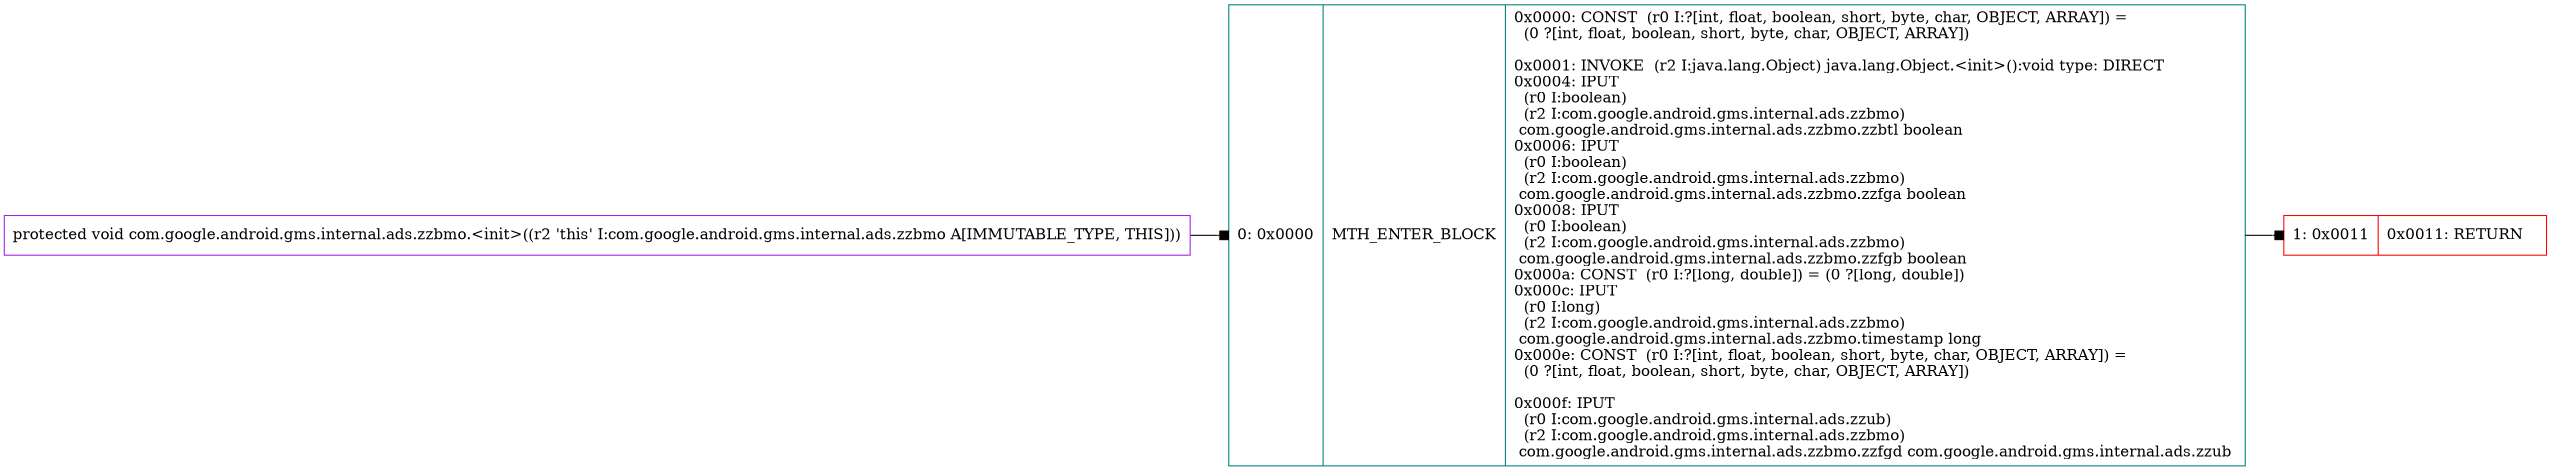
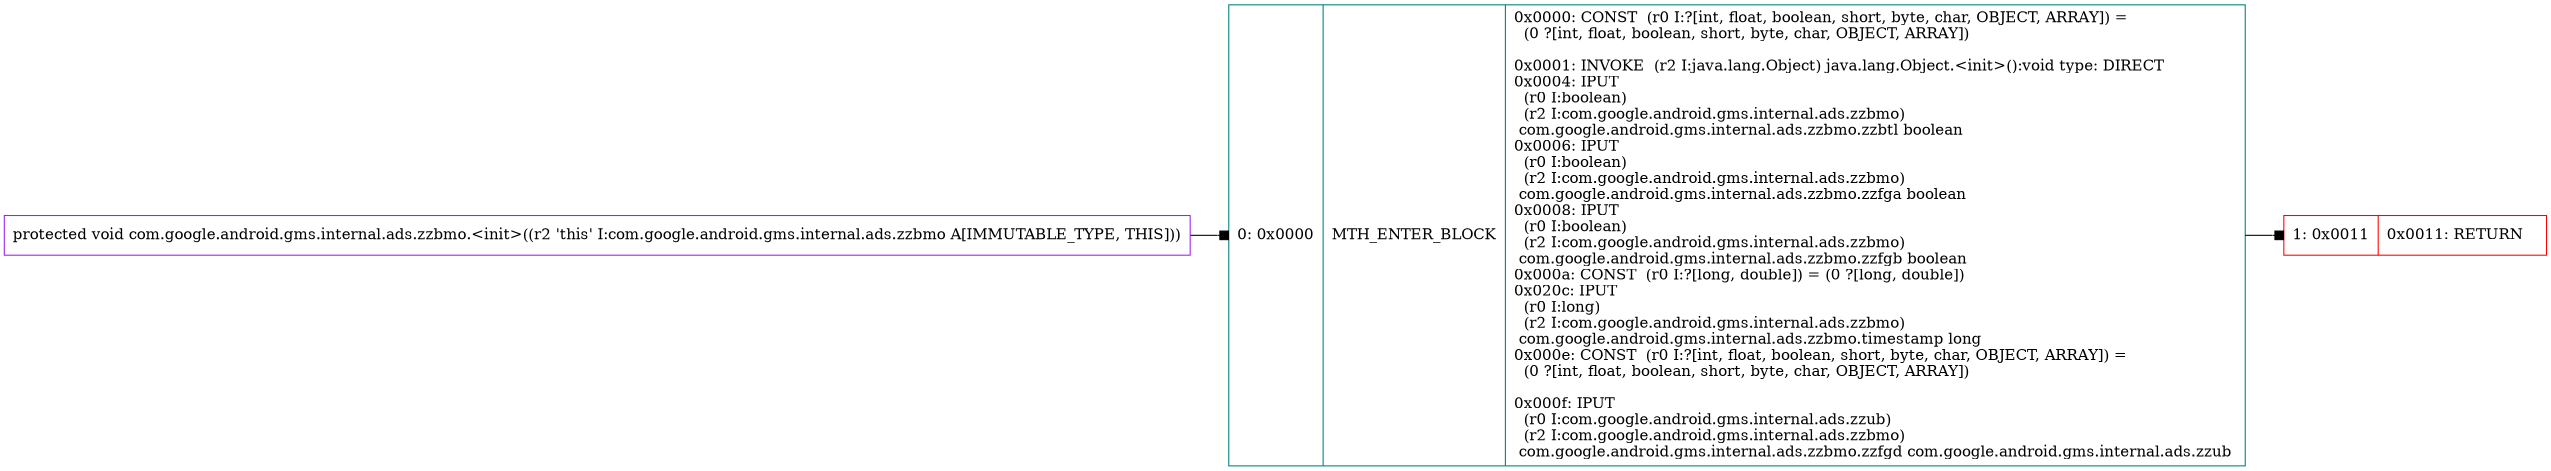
node "0: 0x0000": text "0x000c: IPUT" -> "0x020c: IPUT"
